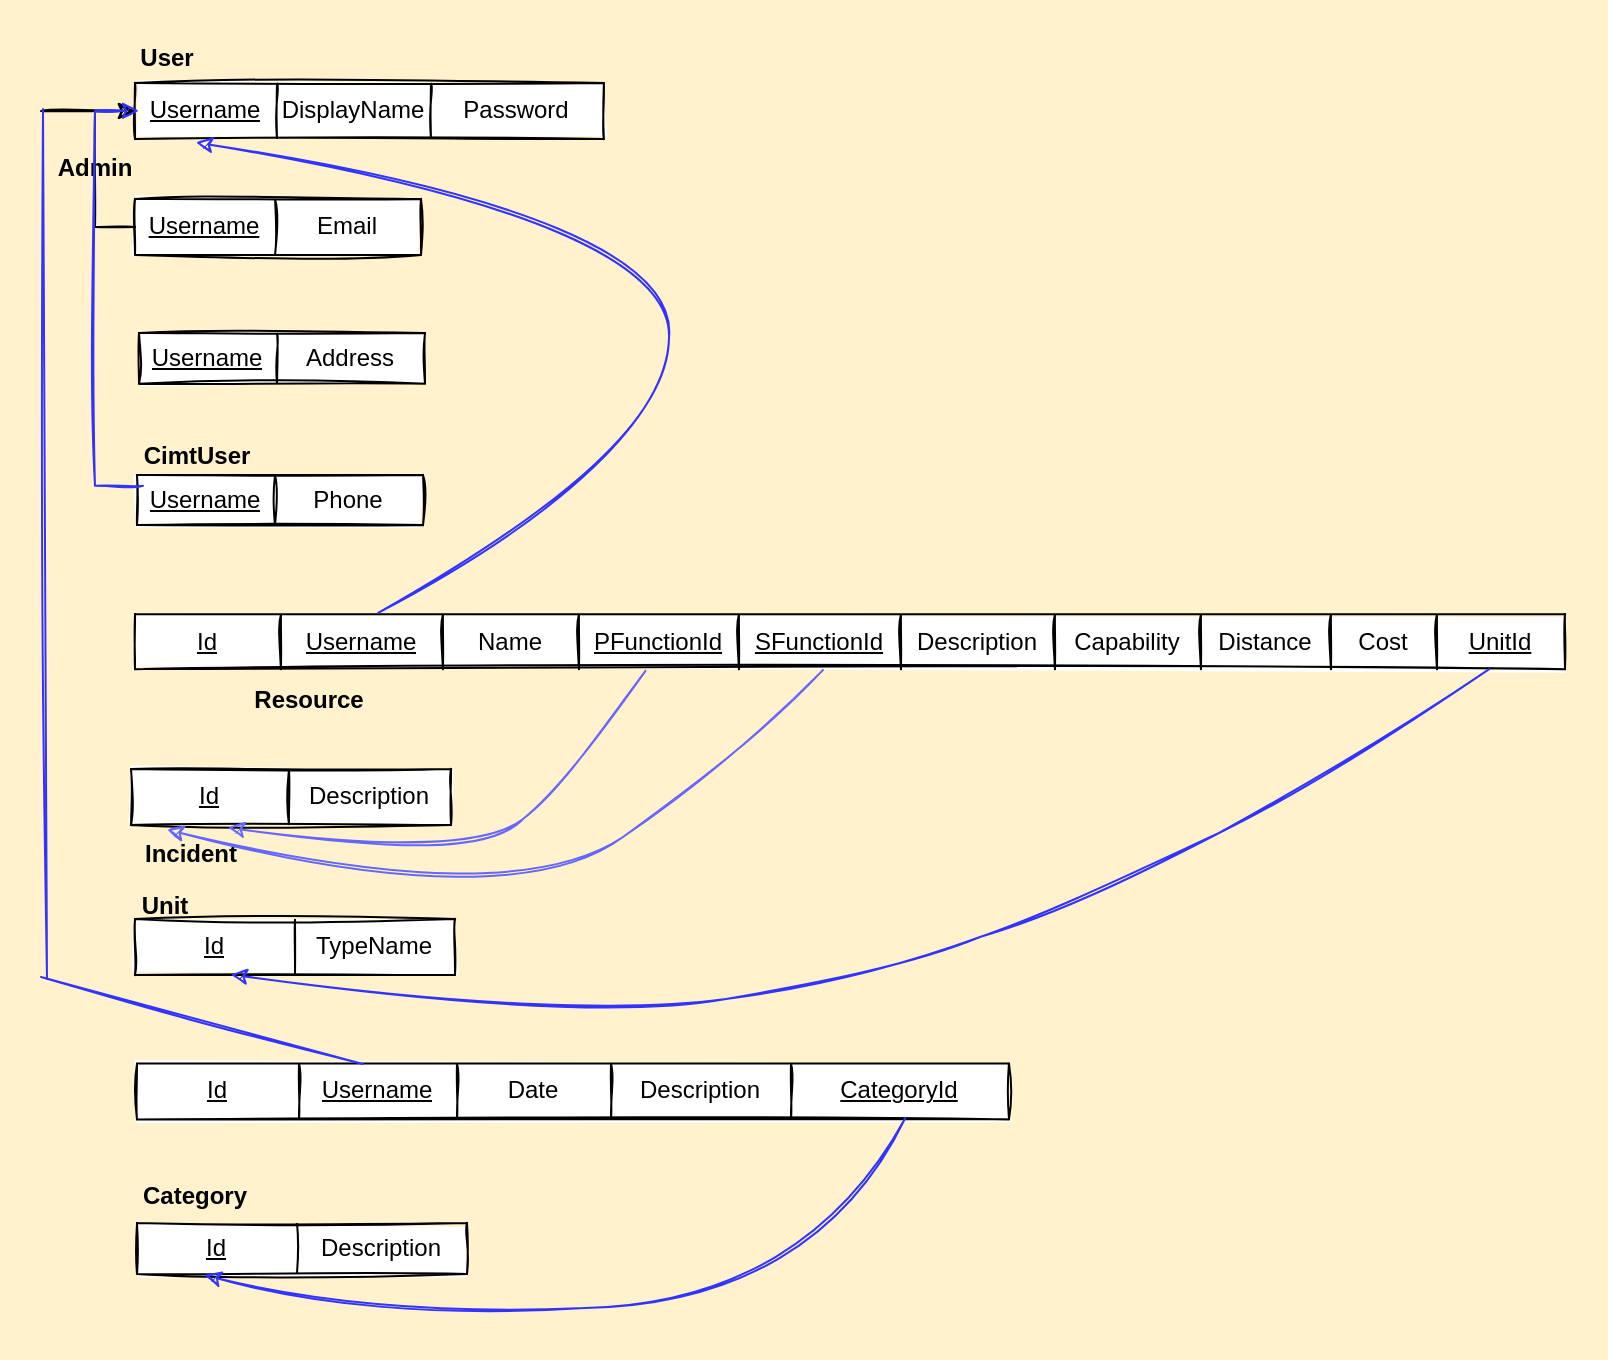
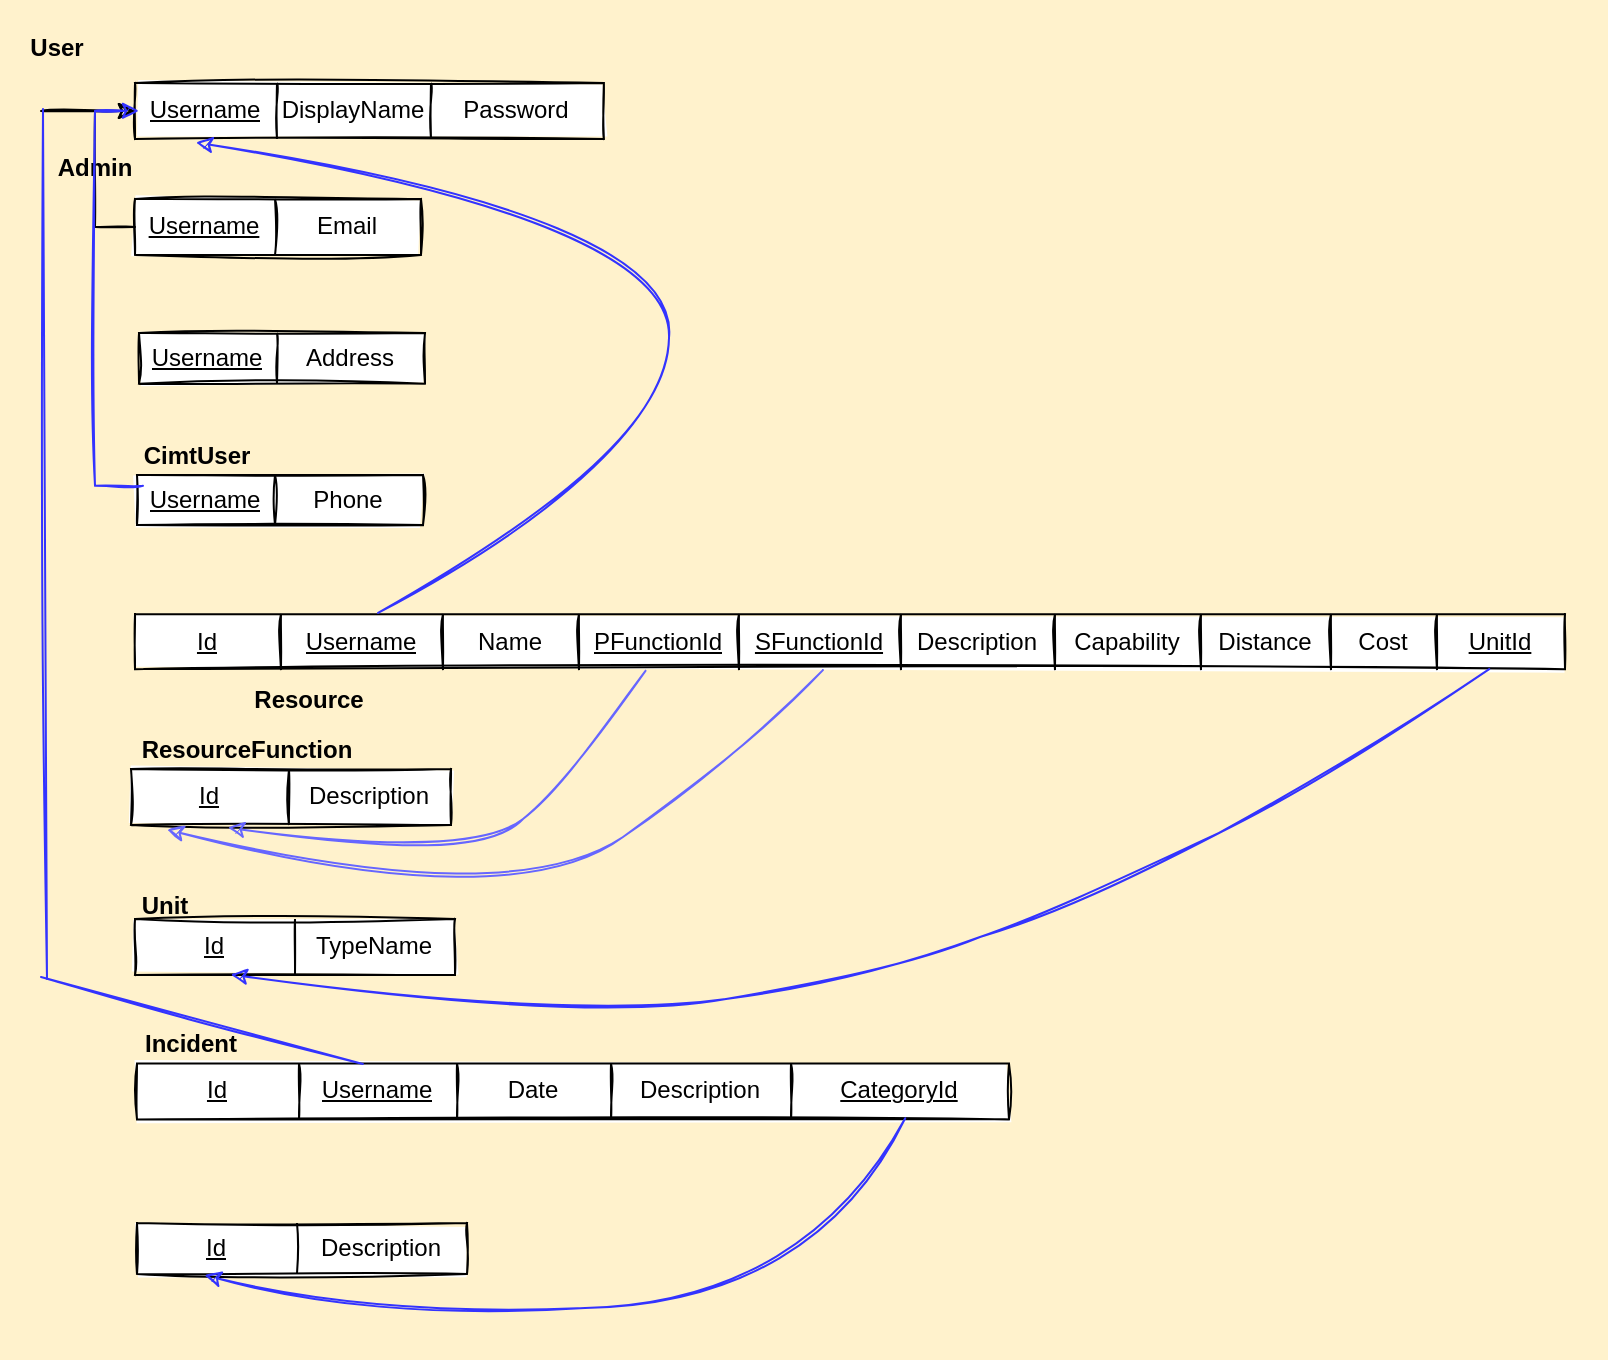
node "User": moved (166, 59) -> (56, 49)
node "ResourceFunction": added
node "Incident": moved (190, 856) -> (190, 1046)
node "Category": removed
